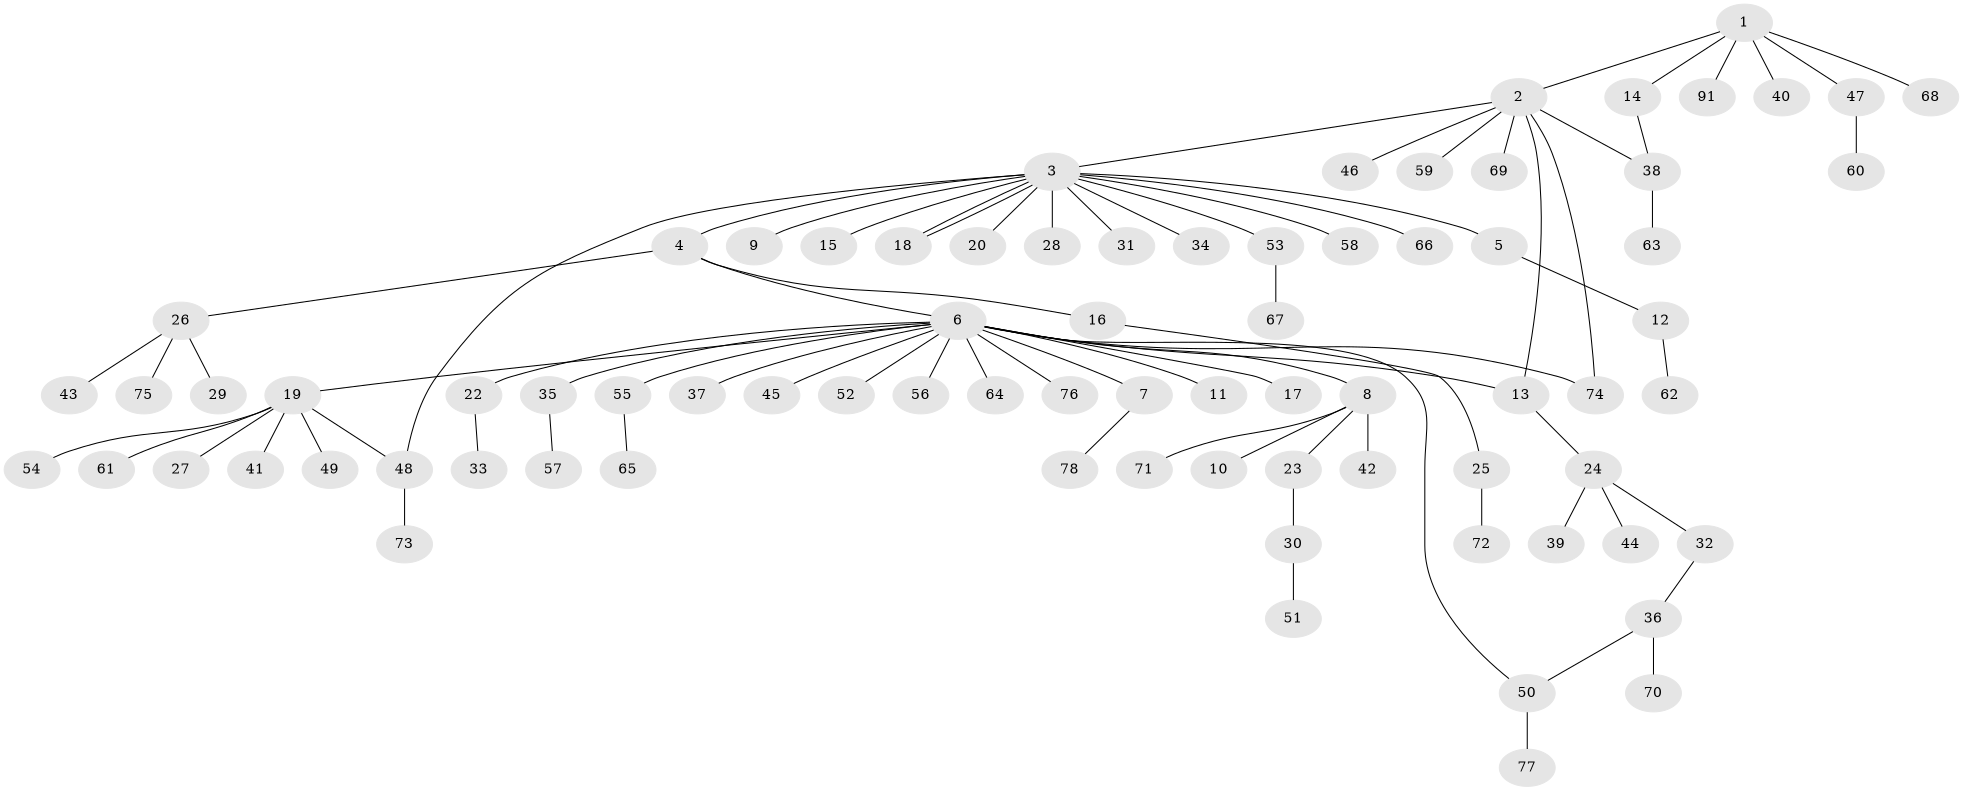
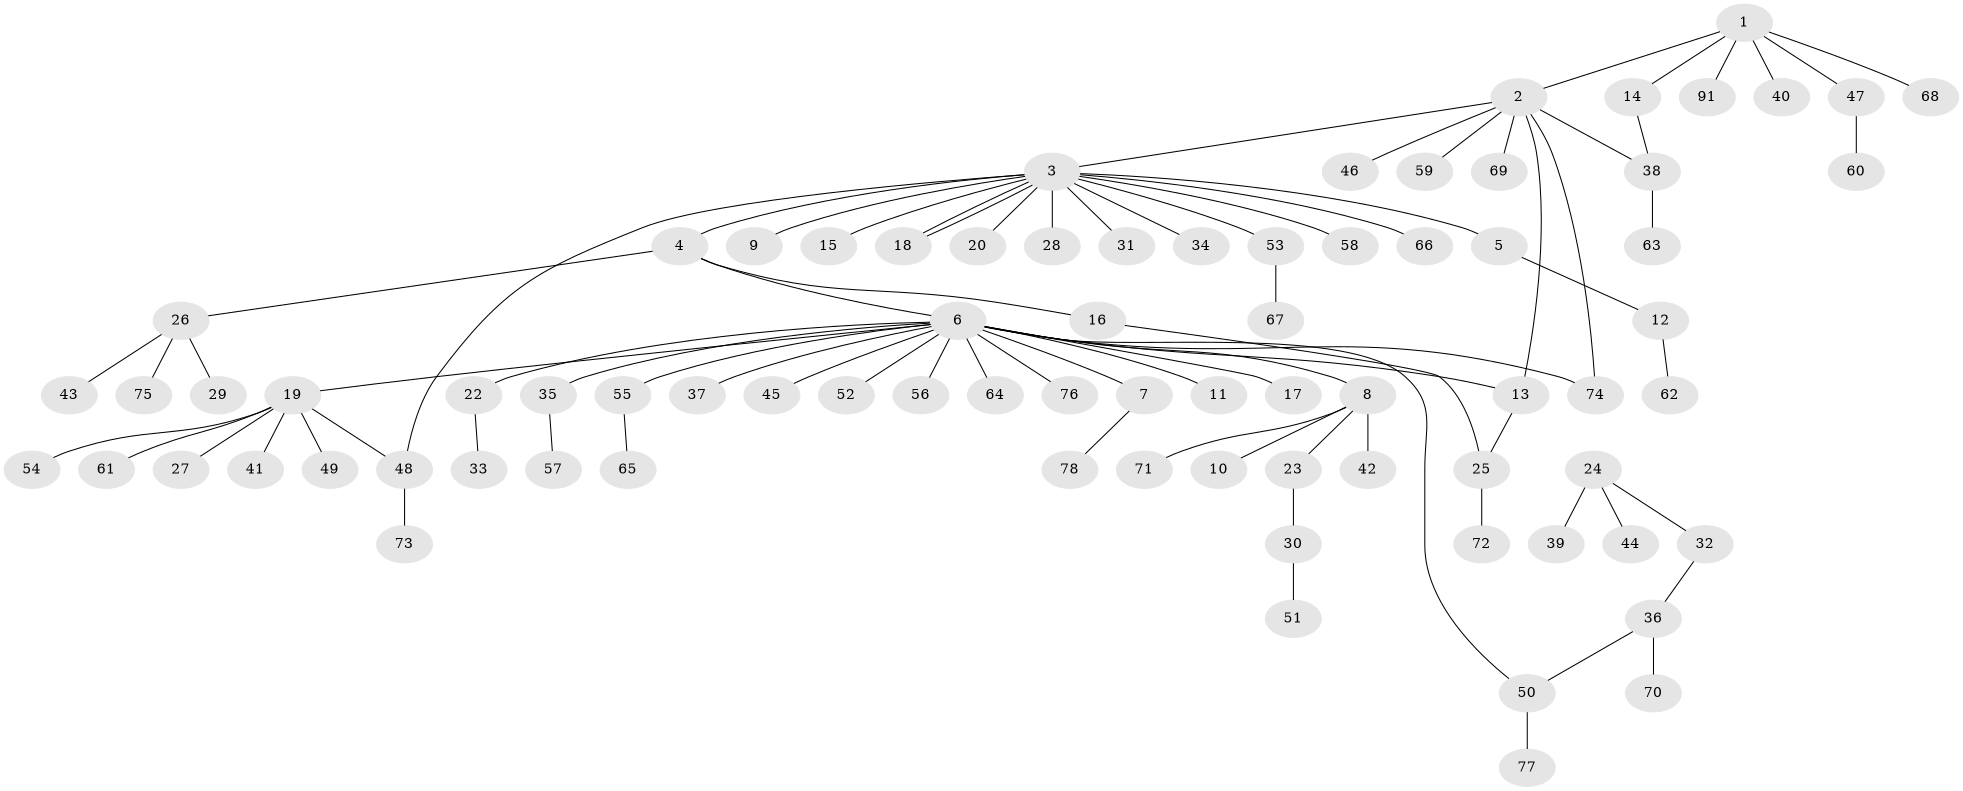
edge "13" -- "24": now "13" -- "25"
